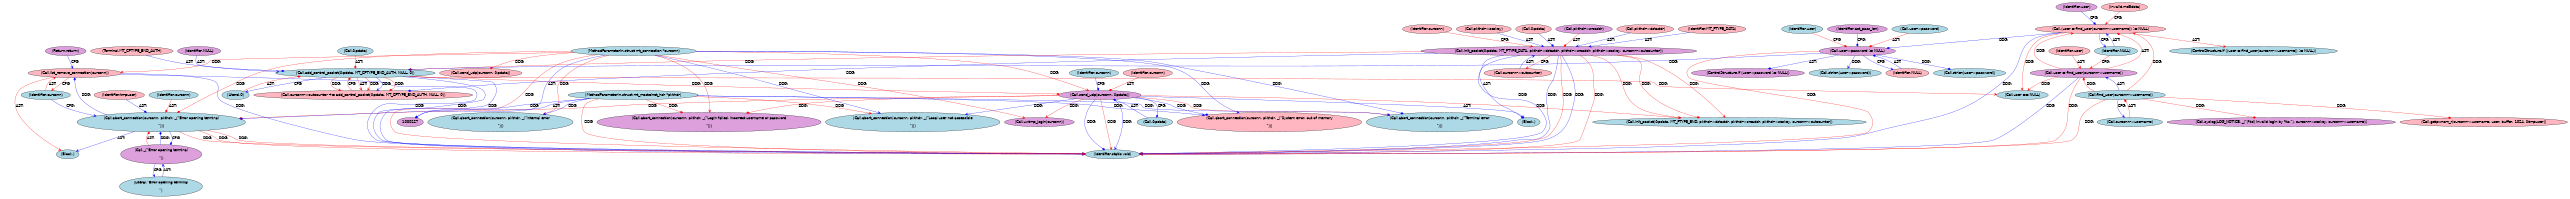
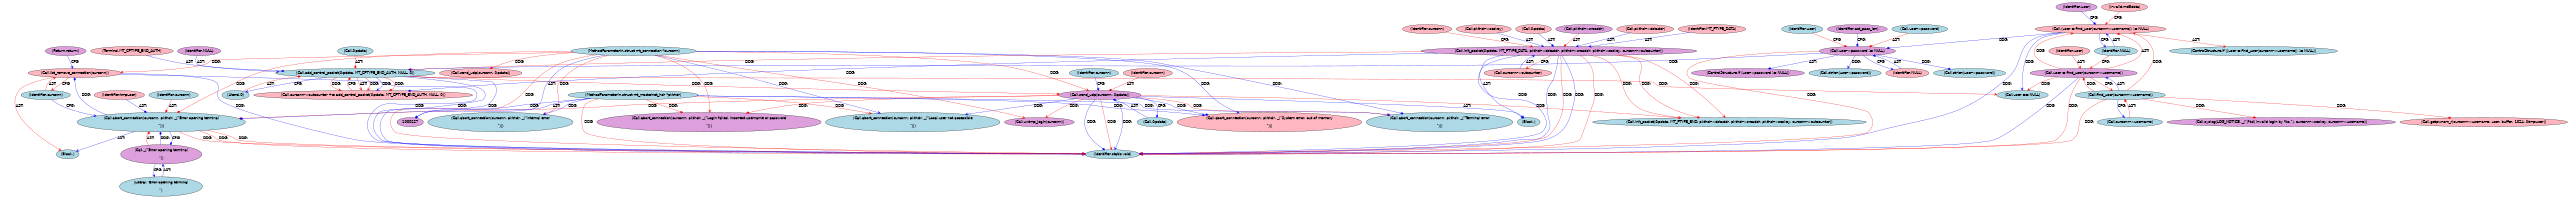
edge "(Call,(user = find_user(curconn->username)) != NULL)" -> "(Call,user == NULL)": color red -> blue
edge "(Call,user = find_user(curconn->username))" -> "(Call,find_user(curconn->username))": added, label "CFG:"
